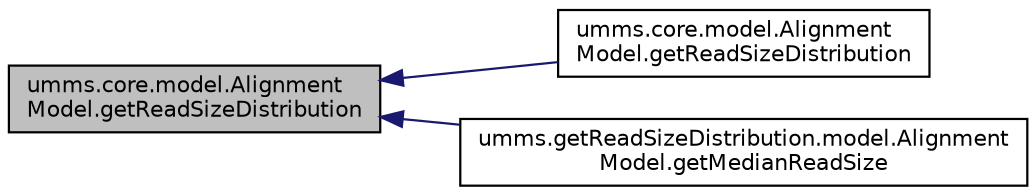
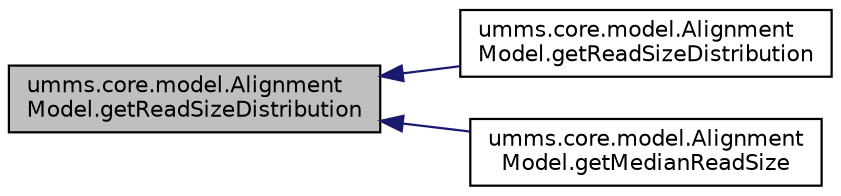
node "umms.getReadSizeDistribution.model.Alignment Model.getMedianReadSize": label "umms.getReadSizeDistribution.model.Alignment Model.getMedianReadSize" -> "umms.core.model.Alignment Model.getMedianReadSize"
